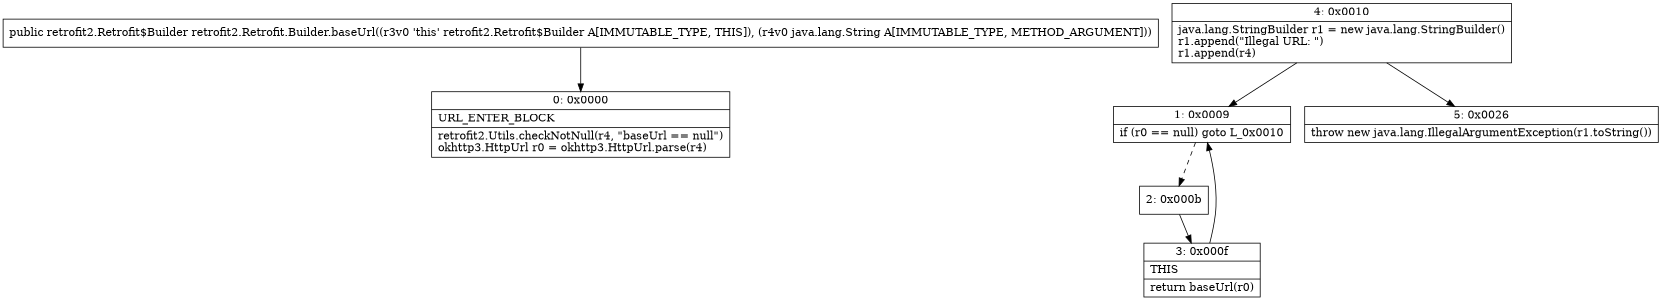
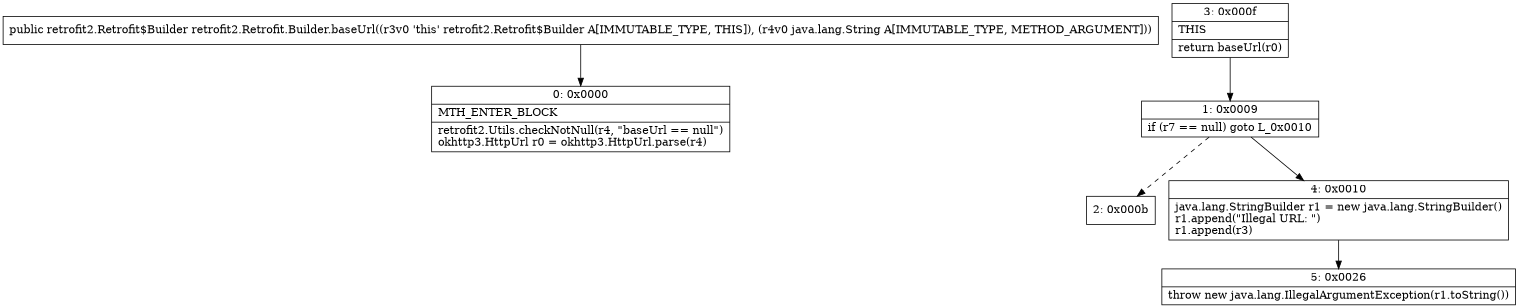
node "4: 0x0010": text "r1.append(r4)" -> "r1.append(r3)"
edge "4: 0x0010" -> "1: 0x0009": reversed
node "0: 0x0000": text "URL_ENTER_BLOCK" -> "MTH_ENTER_BLOCK"
node "1: 0x0009": text "if (r0 == null) goto L_0x0010" -> "if (r7 == null) goto L_0x0010"
edge "2: 0x000b" -> "3: 0x000f": removed
